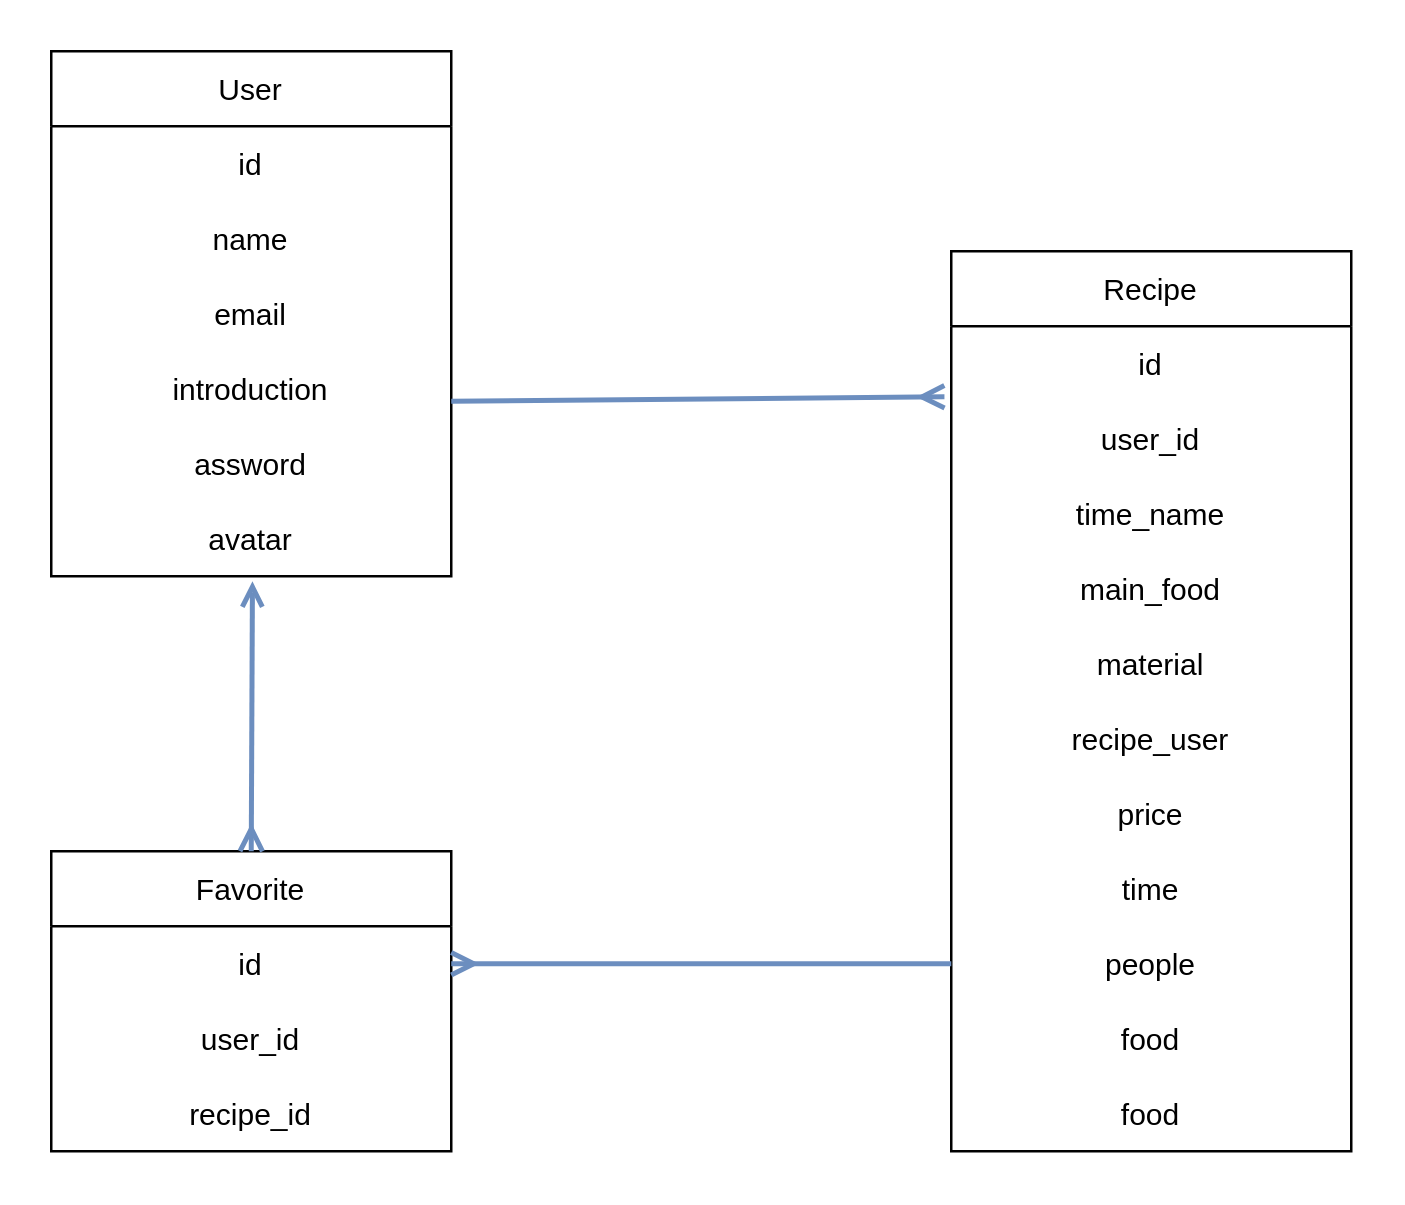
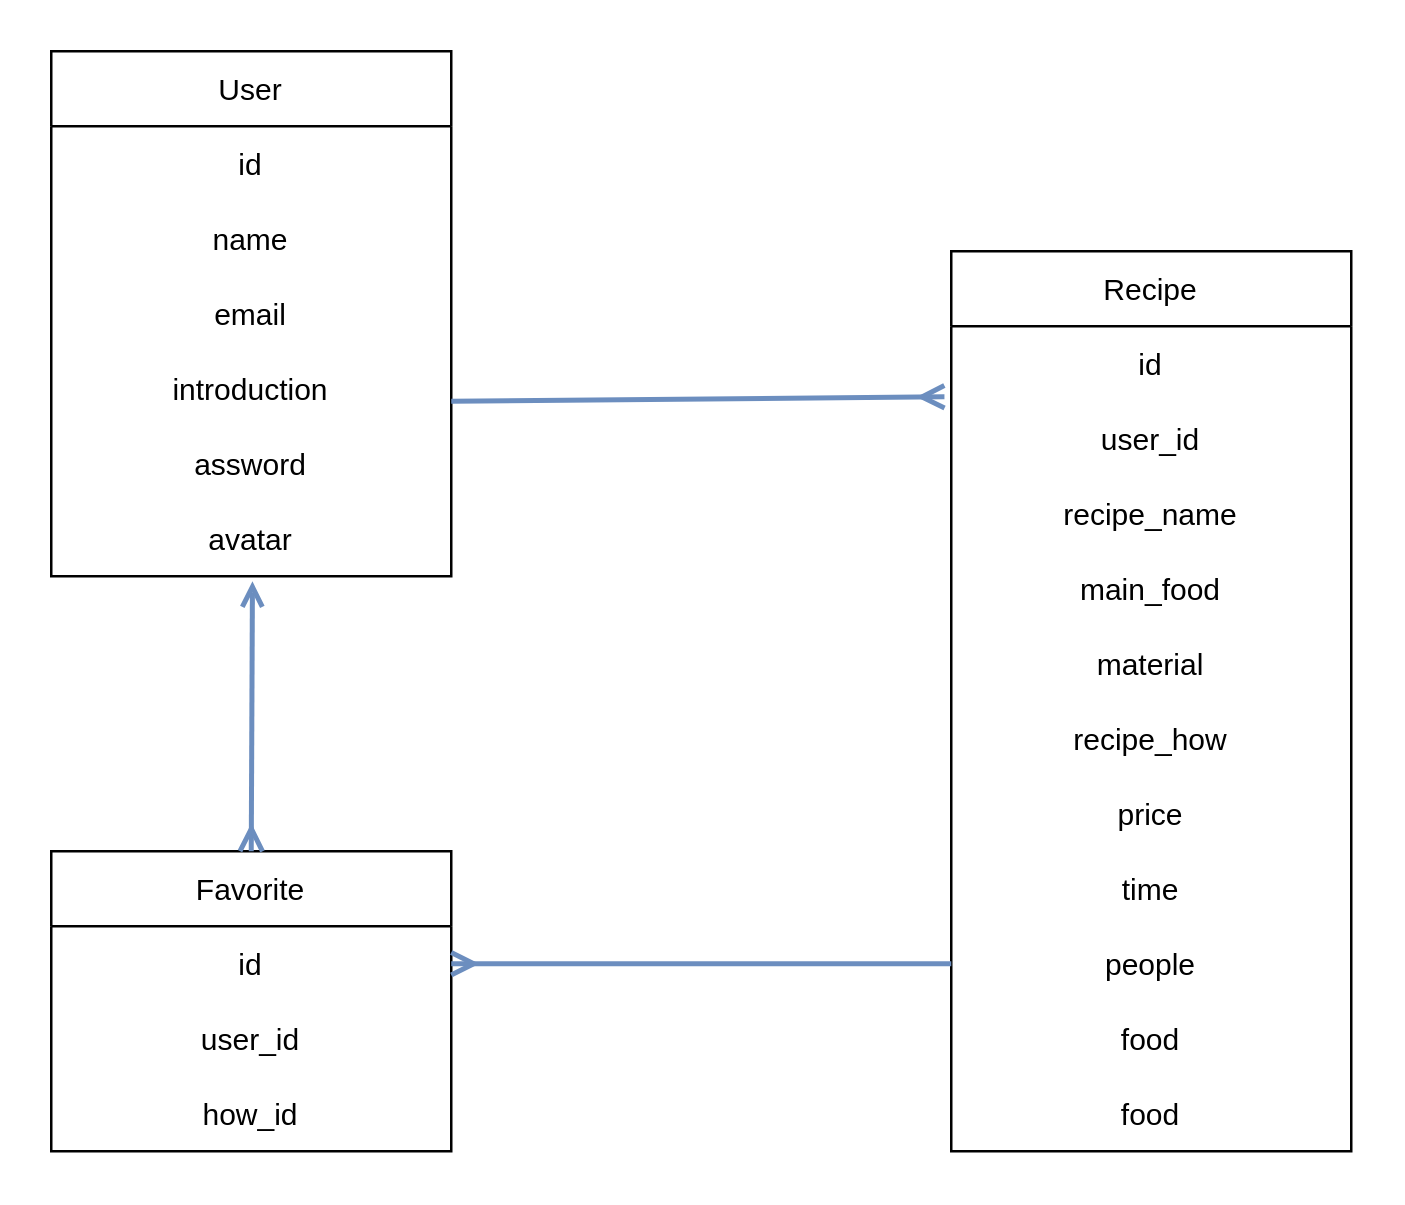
node "time_name": label "time_name" -> "recipe_name"
node "recipe_user": label "recipe_user" -> "recipe_how"
node "recipe_id": label "recipe_id" -> "how_id"
